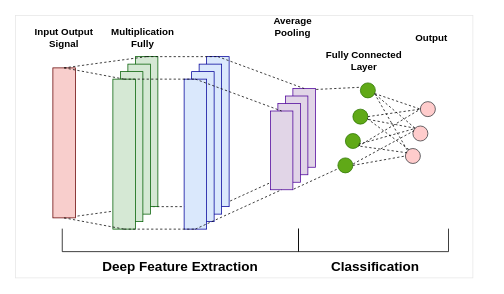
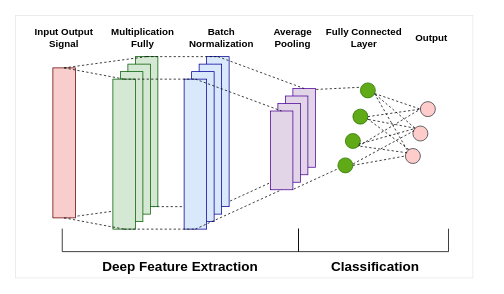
node "AveragePooling": moved (293, 27) -> (293, 38)
node "BatchNormalization": added
node "Fully ConnectedLayer": moved (364, 60) -> (364, 38)
